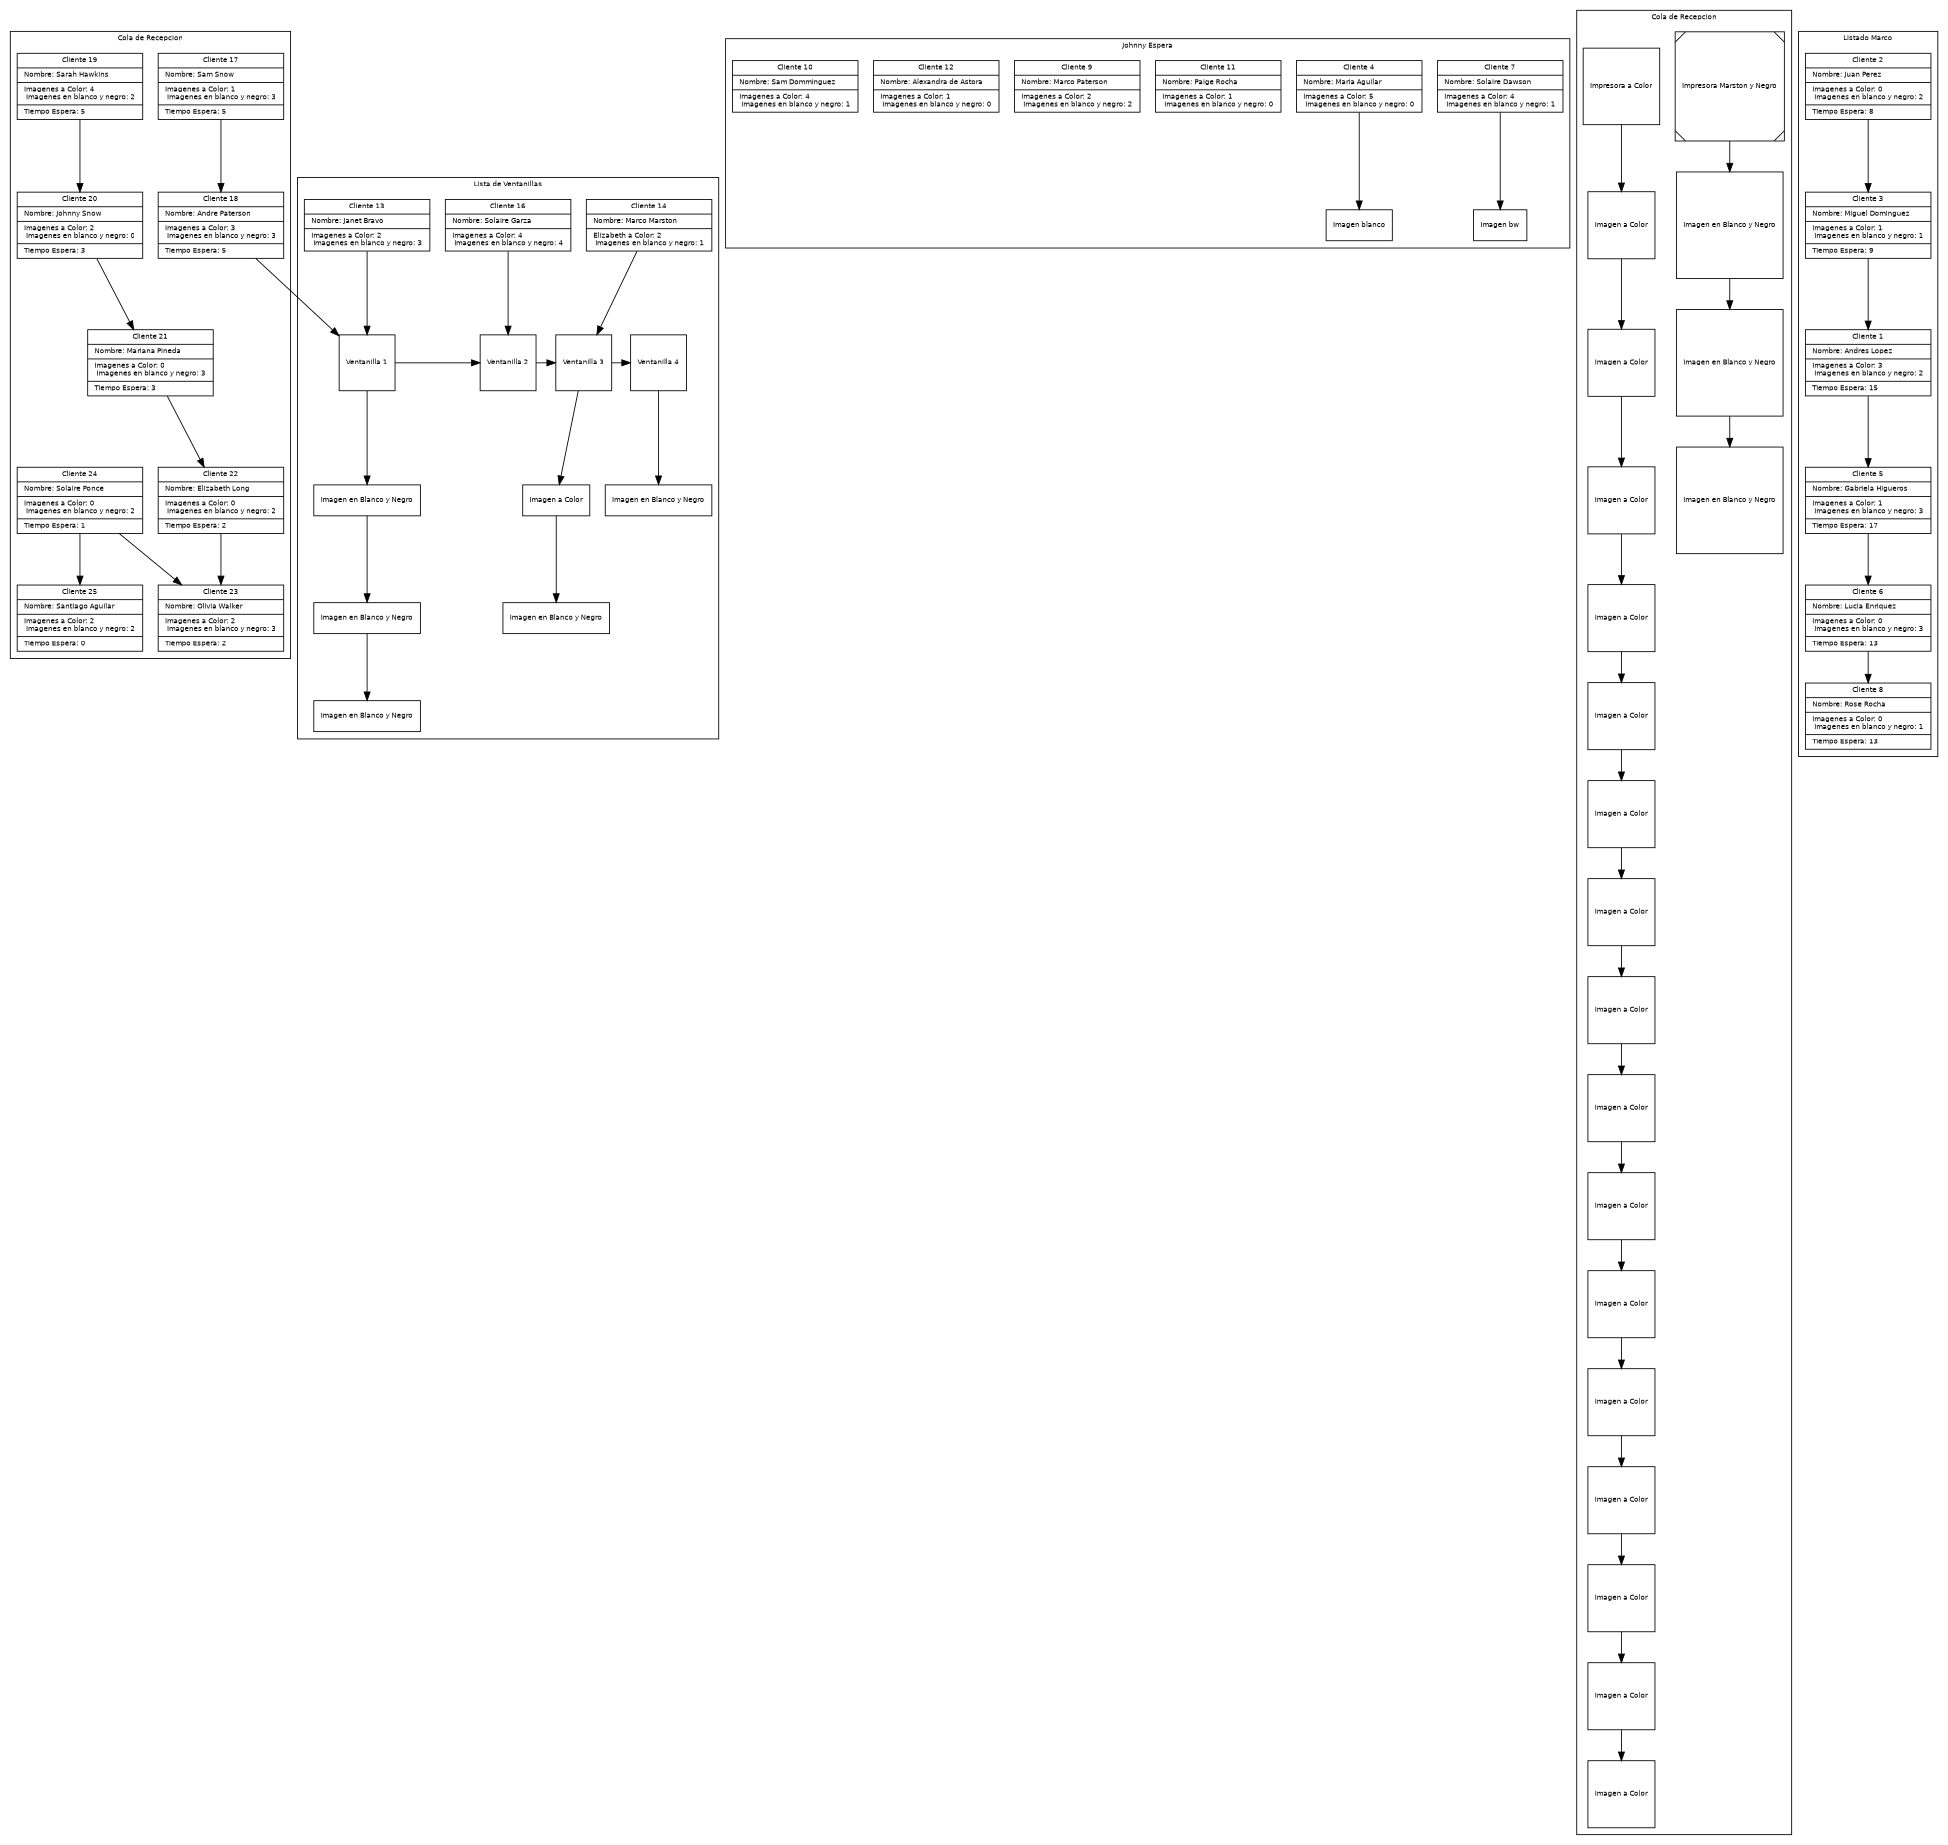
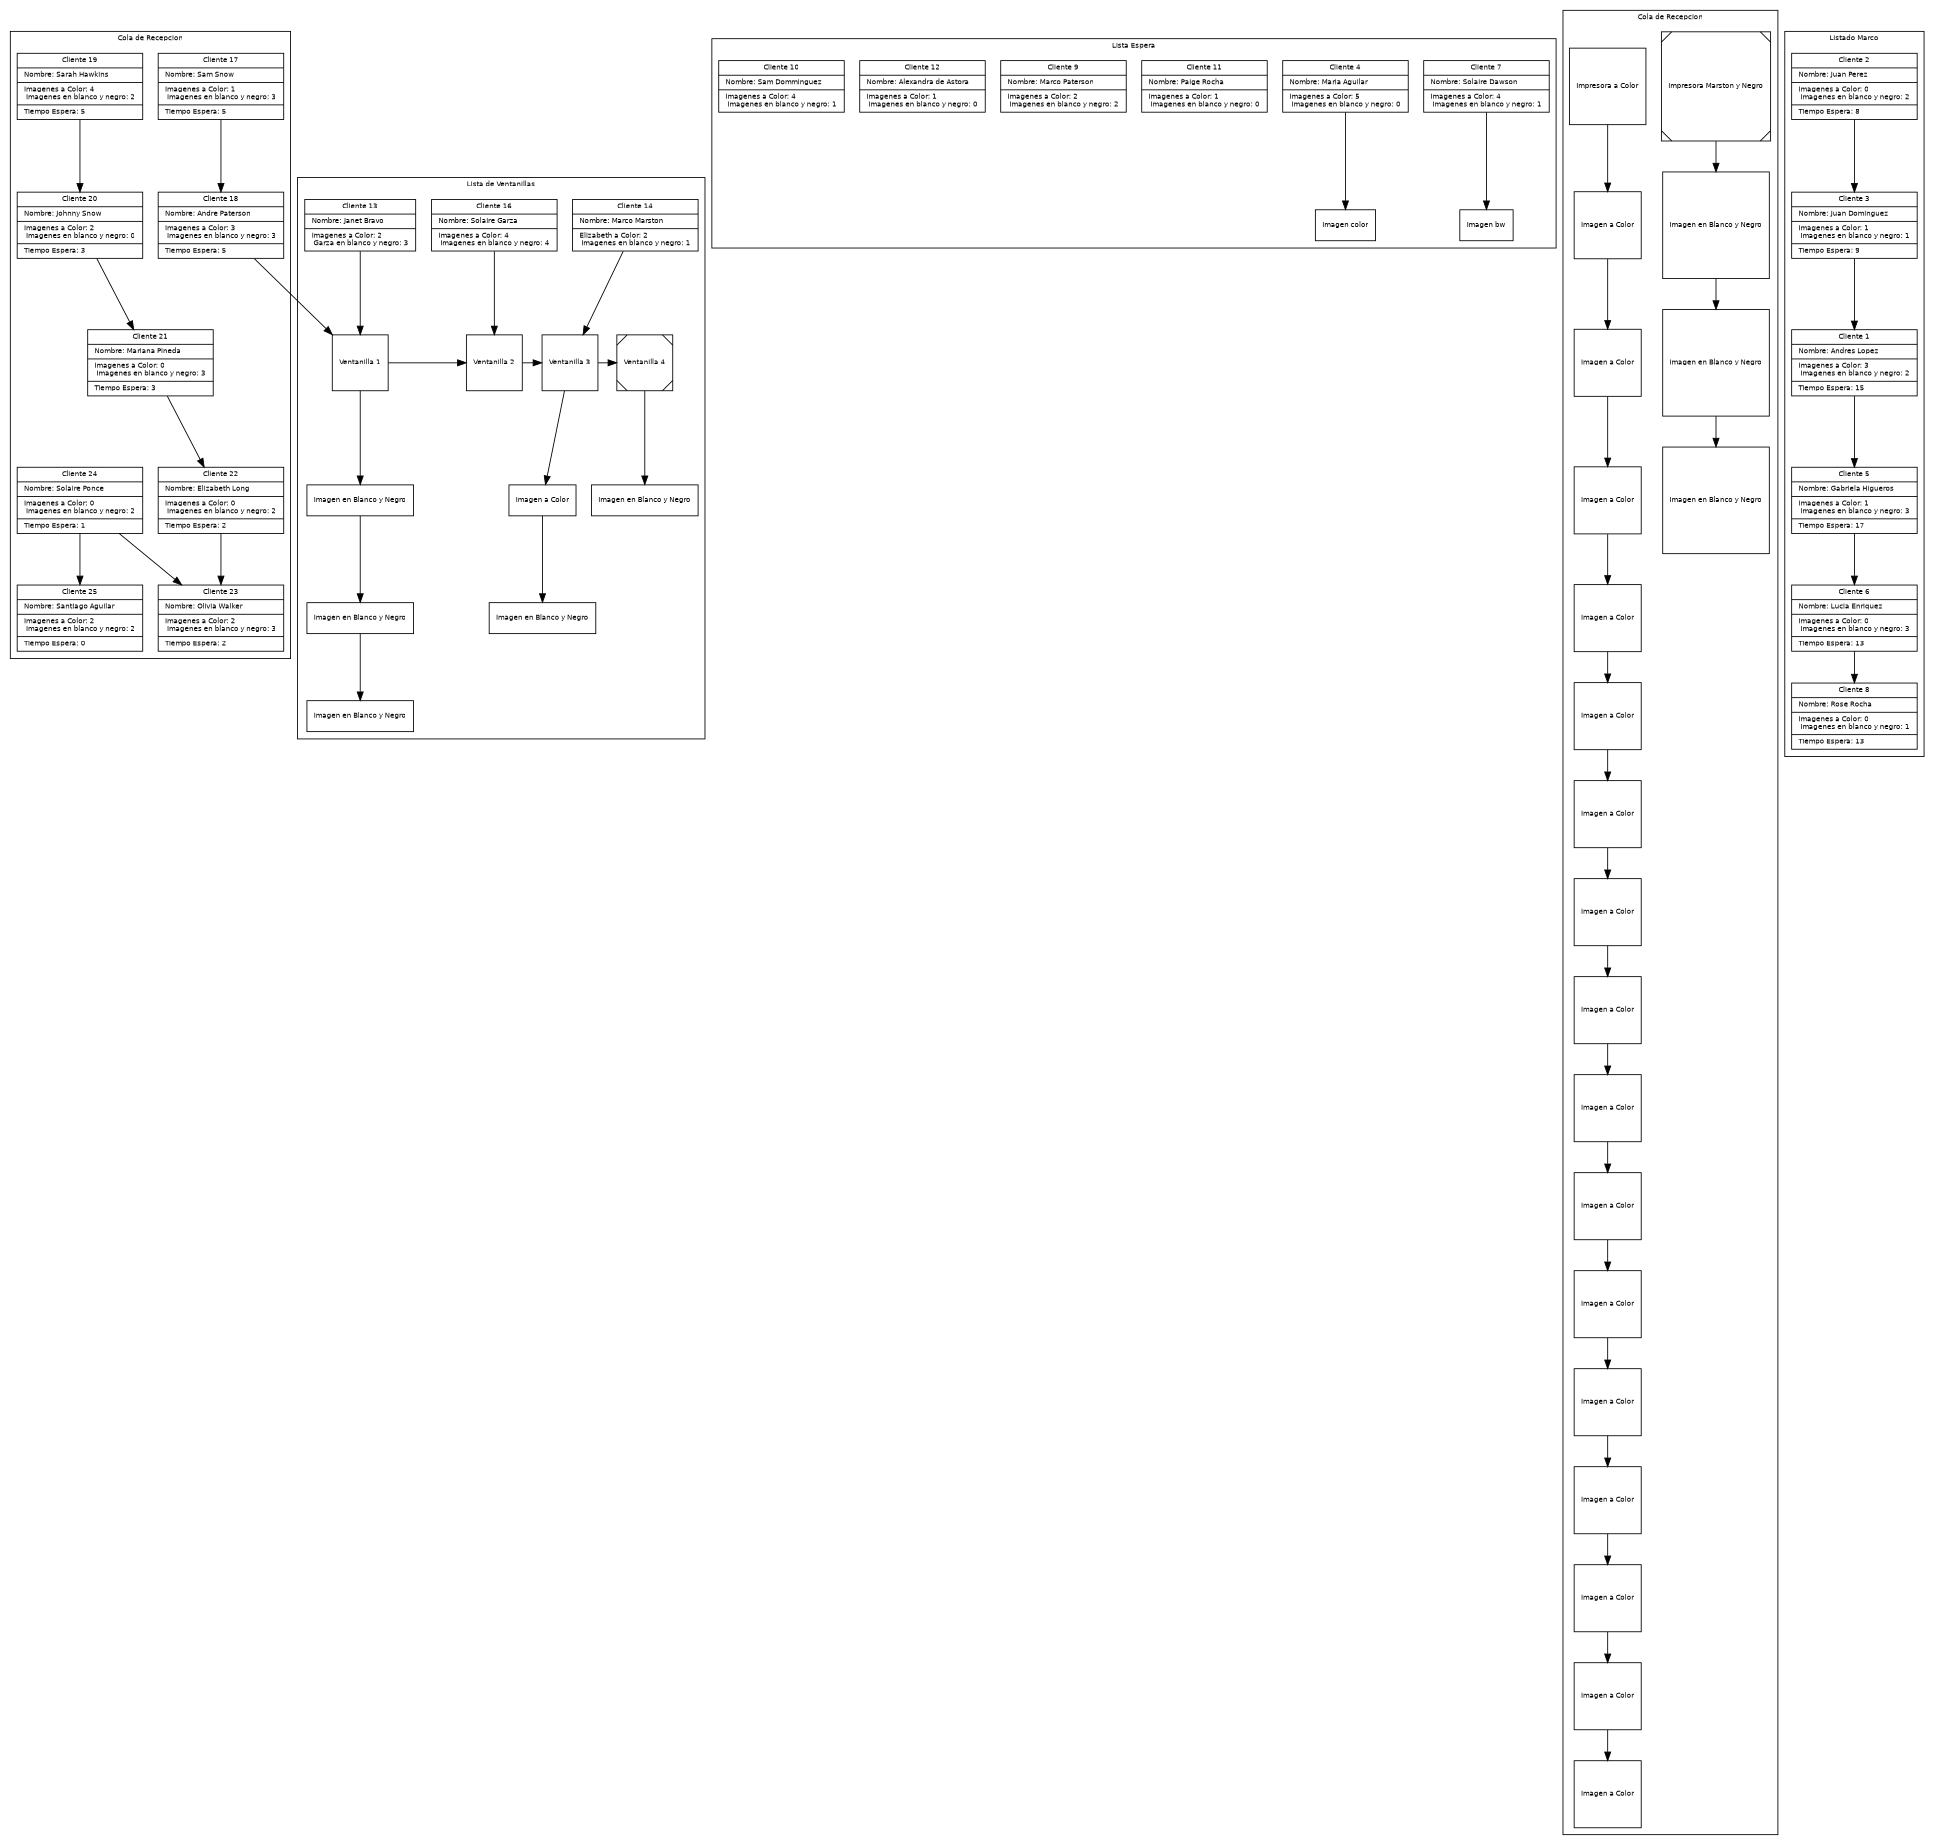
cluster "Johnny Espera": label "Johnny Espera" -> "Lista Espera"
node "Cliente 3": text "Nombre: Miguel Dominguez" -> "Nombre: Juan Dominguez"
node "Imagen blanco": label "Imagen blanco" -> "Imagen color"
node "Cliente 13": text "Imagenes en blanco y negro: 3" -> "Garza en blanco y negro: 3"
node "Ventanilla 4": shape square -> Msquare
